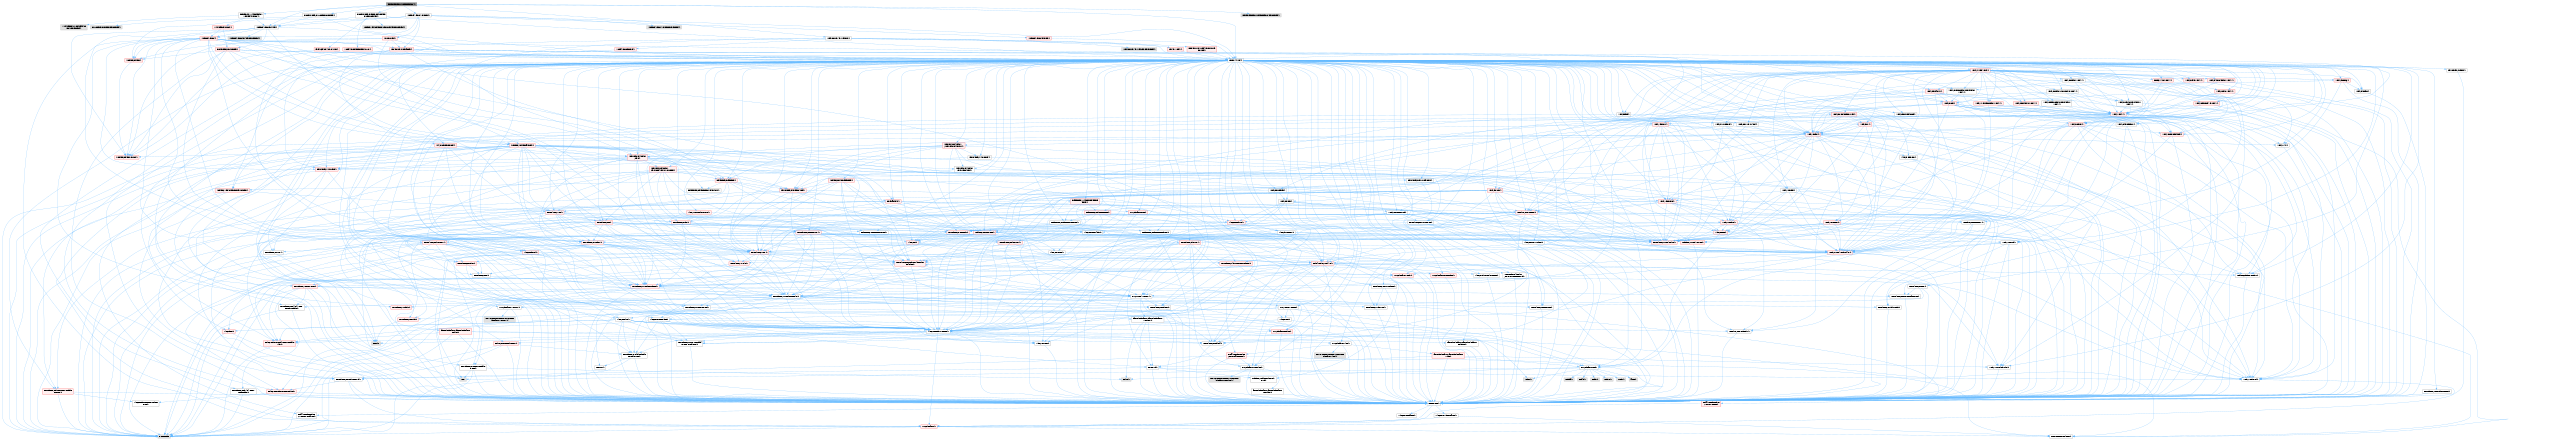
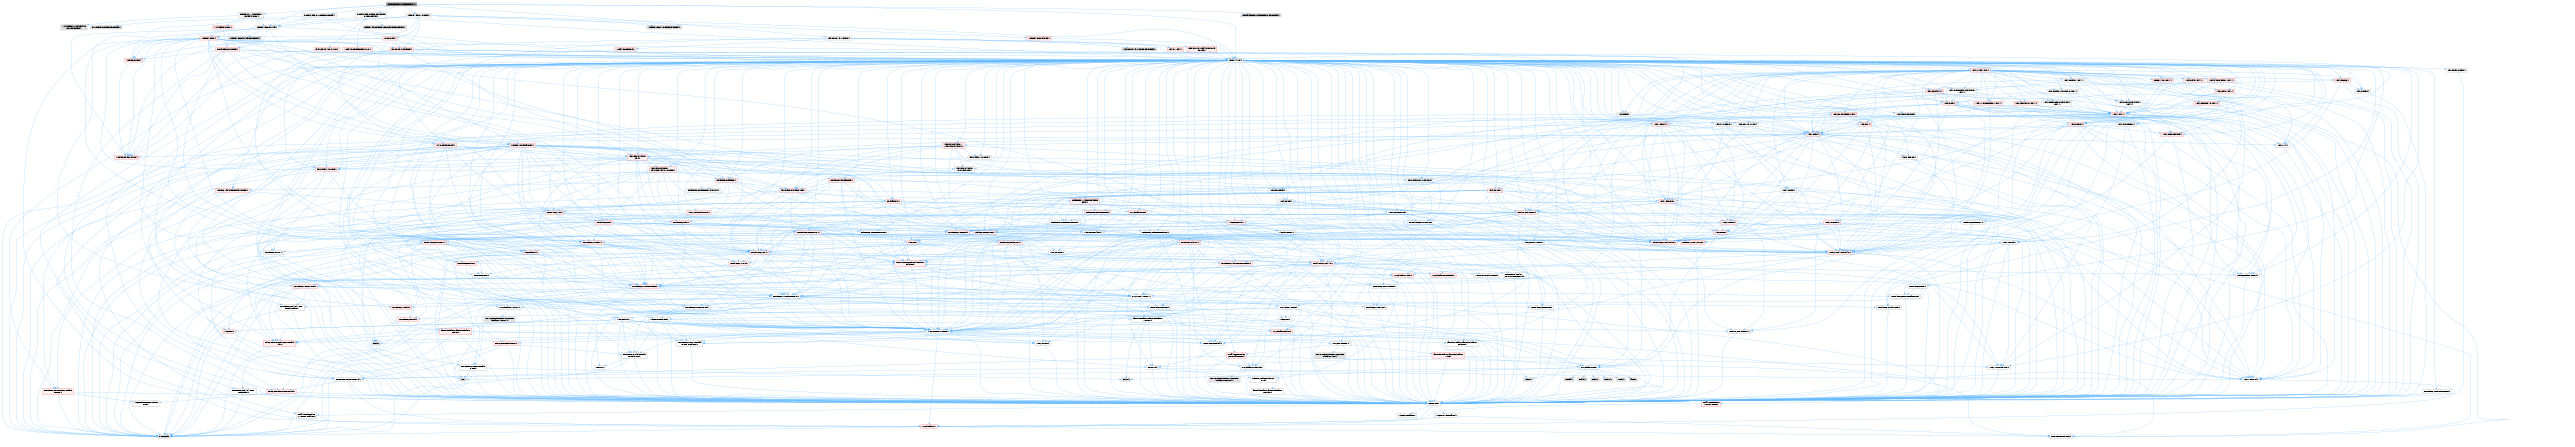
node "HAL/PlatformMisc.h": label "HAL/PlatformMisc.h" -> "HAL/LogVerbosity.h"
